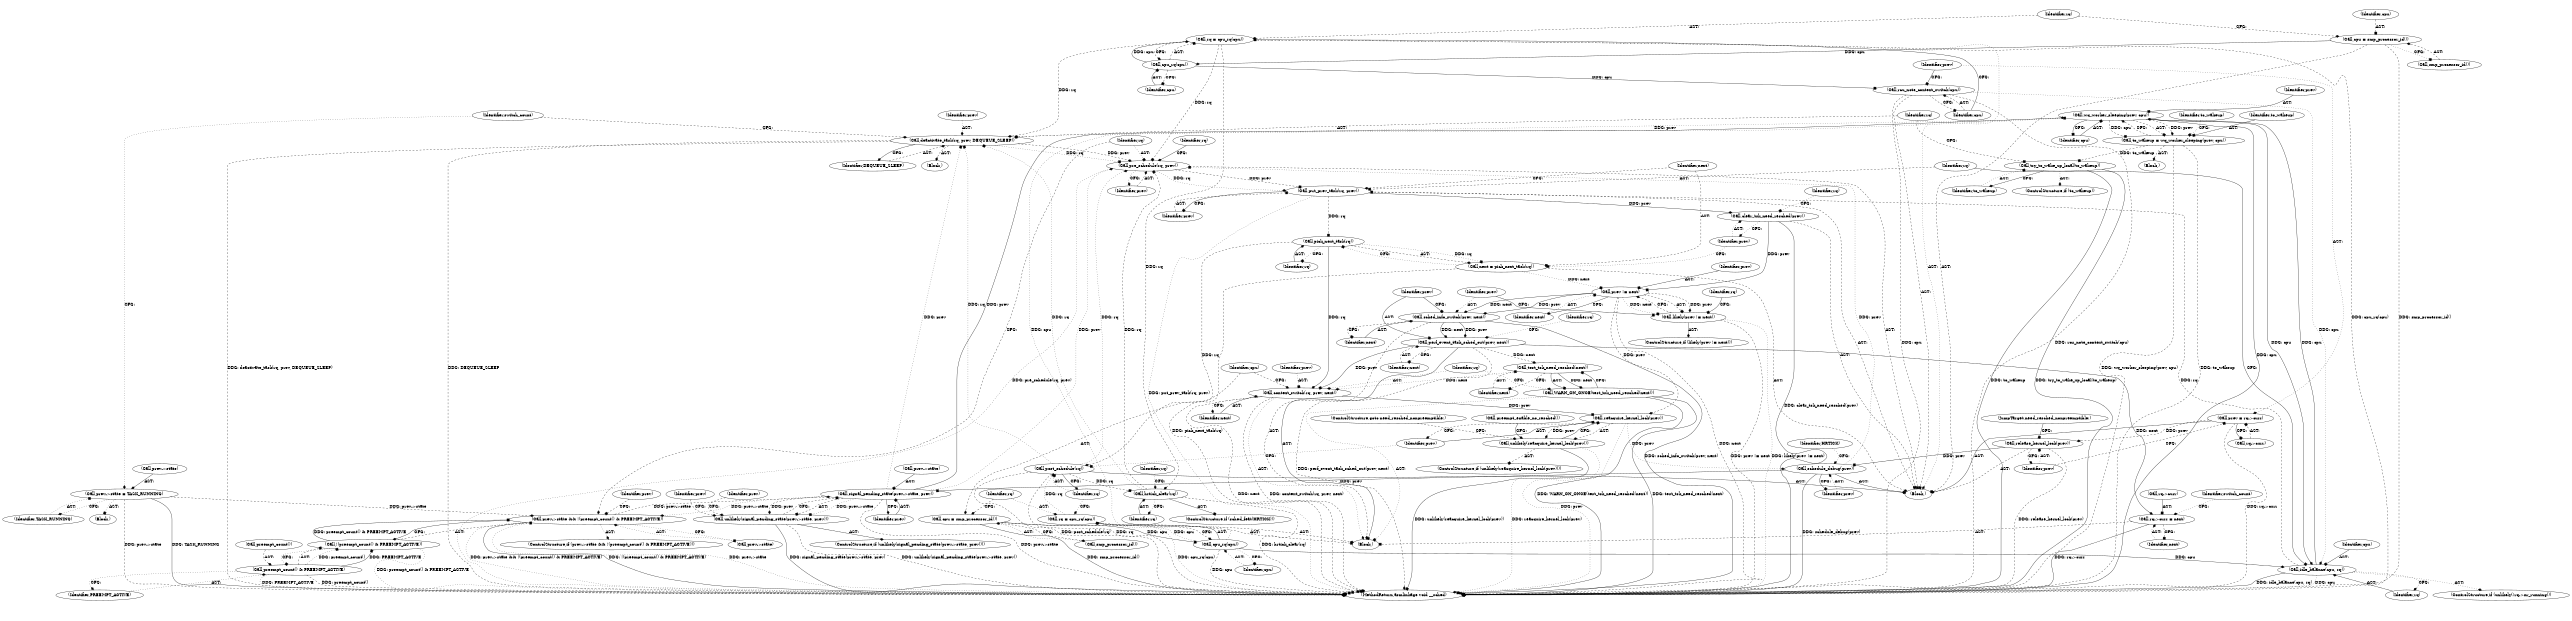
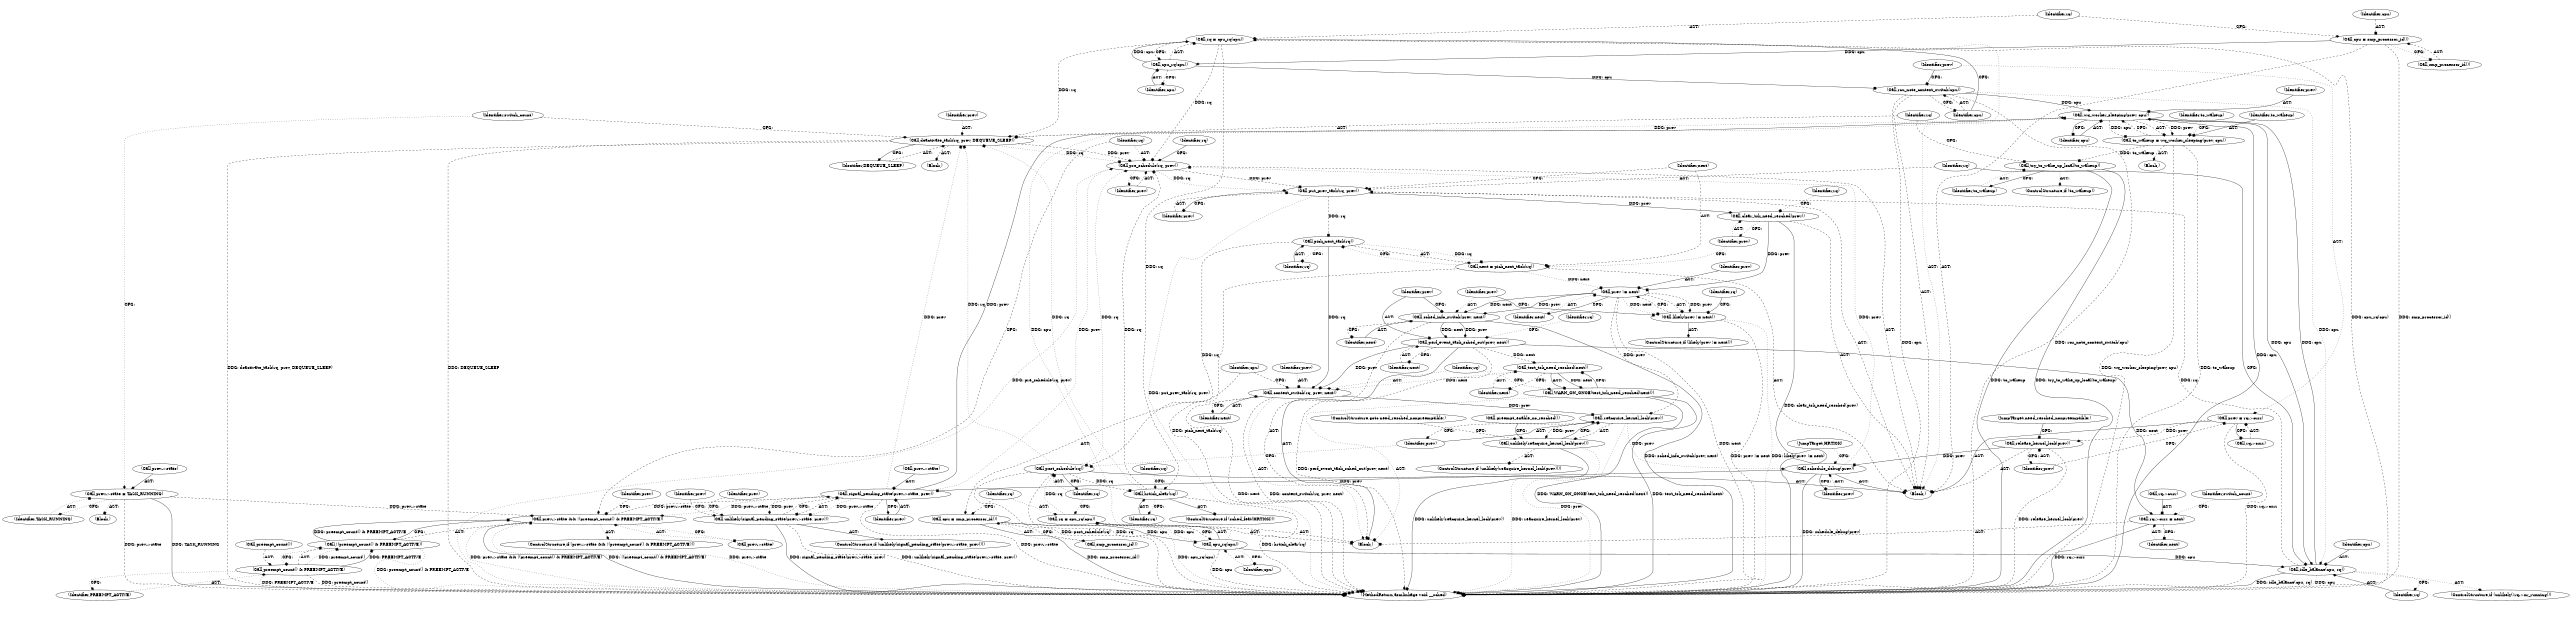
edge "(Call,rcu_note_context_switch(cpu))" -> "(Call,wq_worker_sleeping(prev, cpu))": added, label "DDG: cpu"
edge "(Call,pick_next_task(rq))" -> "(Call,post_schedule(rq))": arrowhead diamond -> box
node "(Identifier,HRTICK)": label "(Identifier,HRTICK)" -> "(JumpTarget,HRTICK)"
